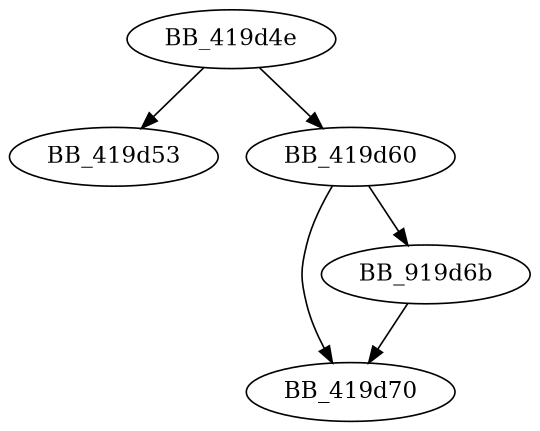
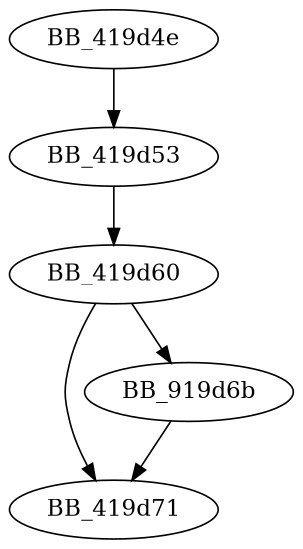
edge "BB_419d4e" -> "BB_419d60": now "BB_419d53" -> "BB_419d60"
node "BB_419d70": label "BB_419d70" -> "BB_419d71"
